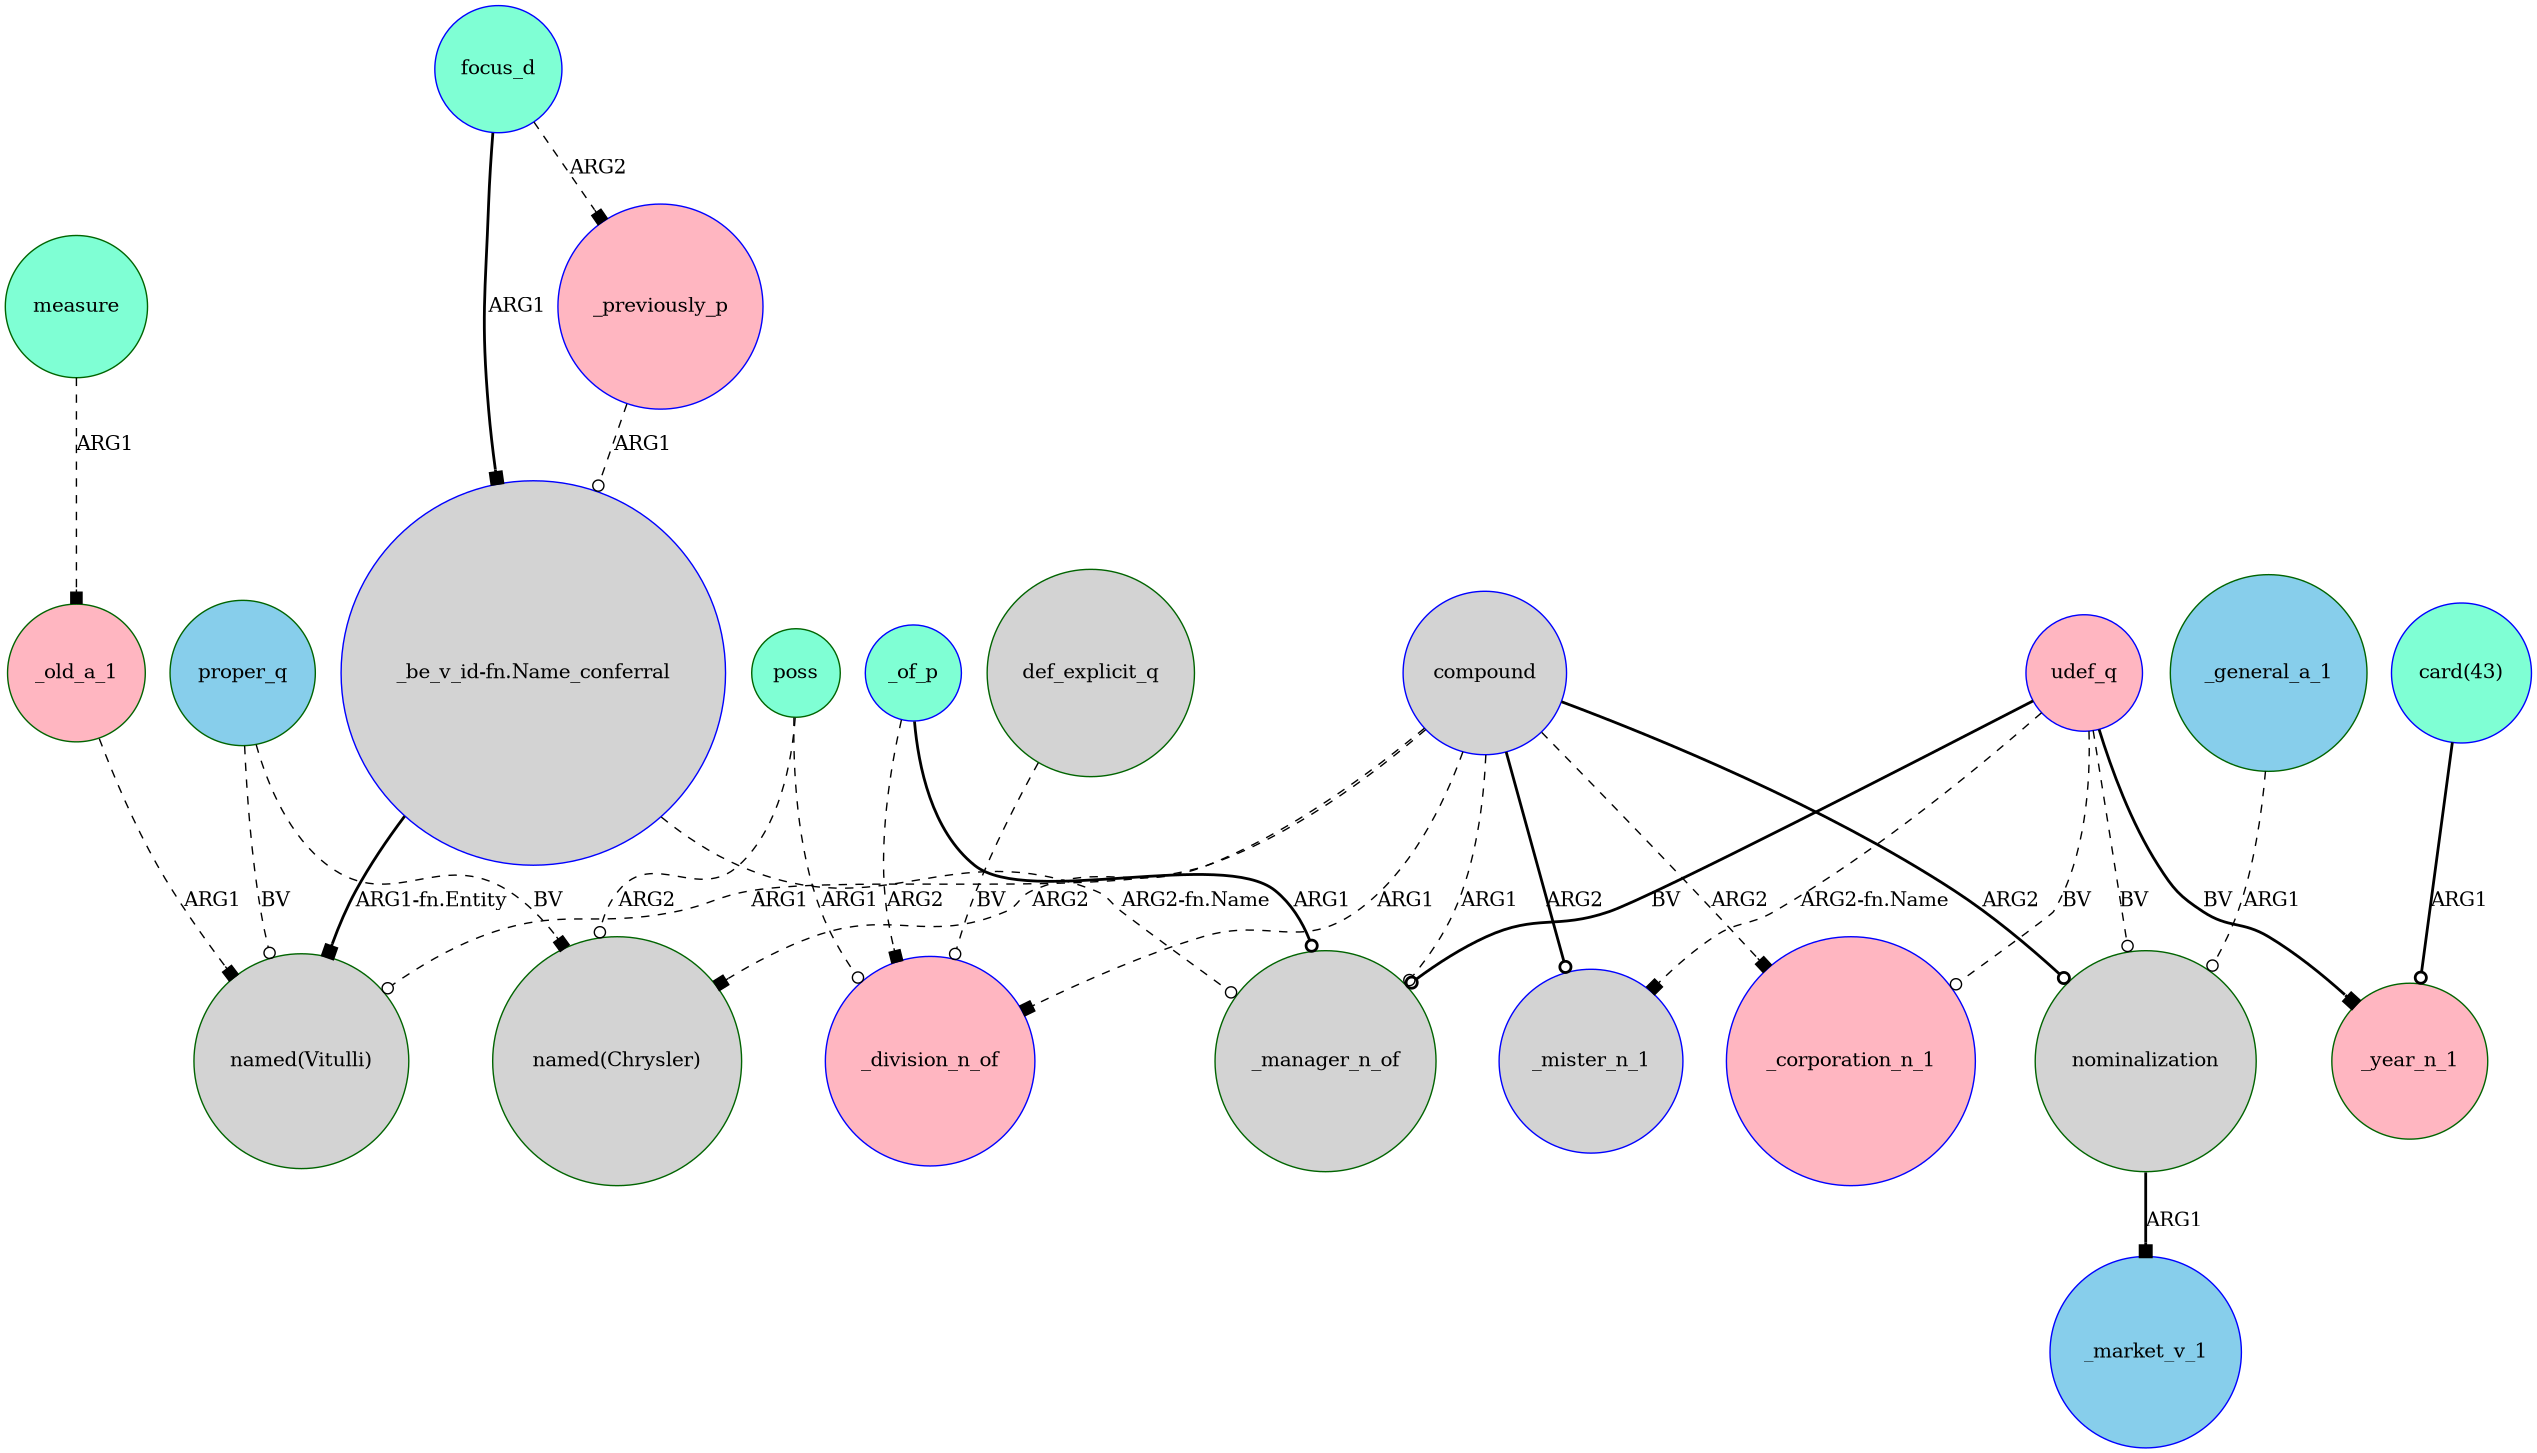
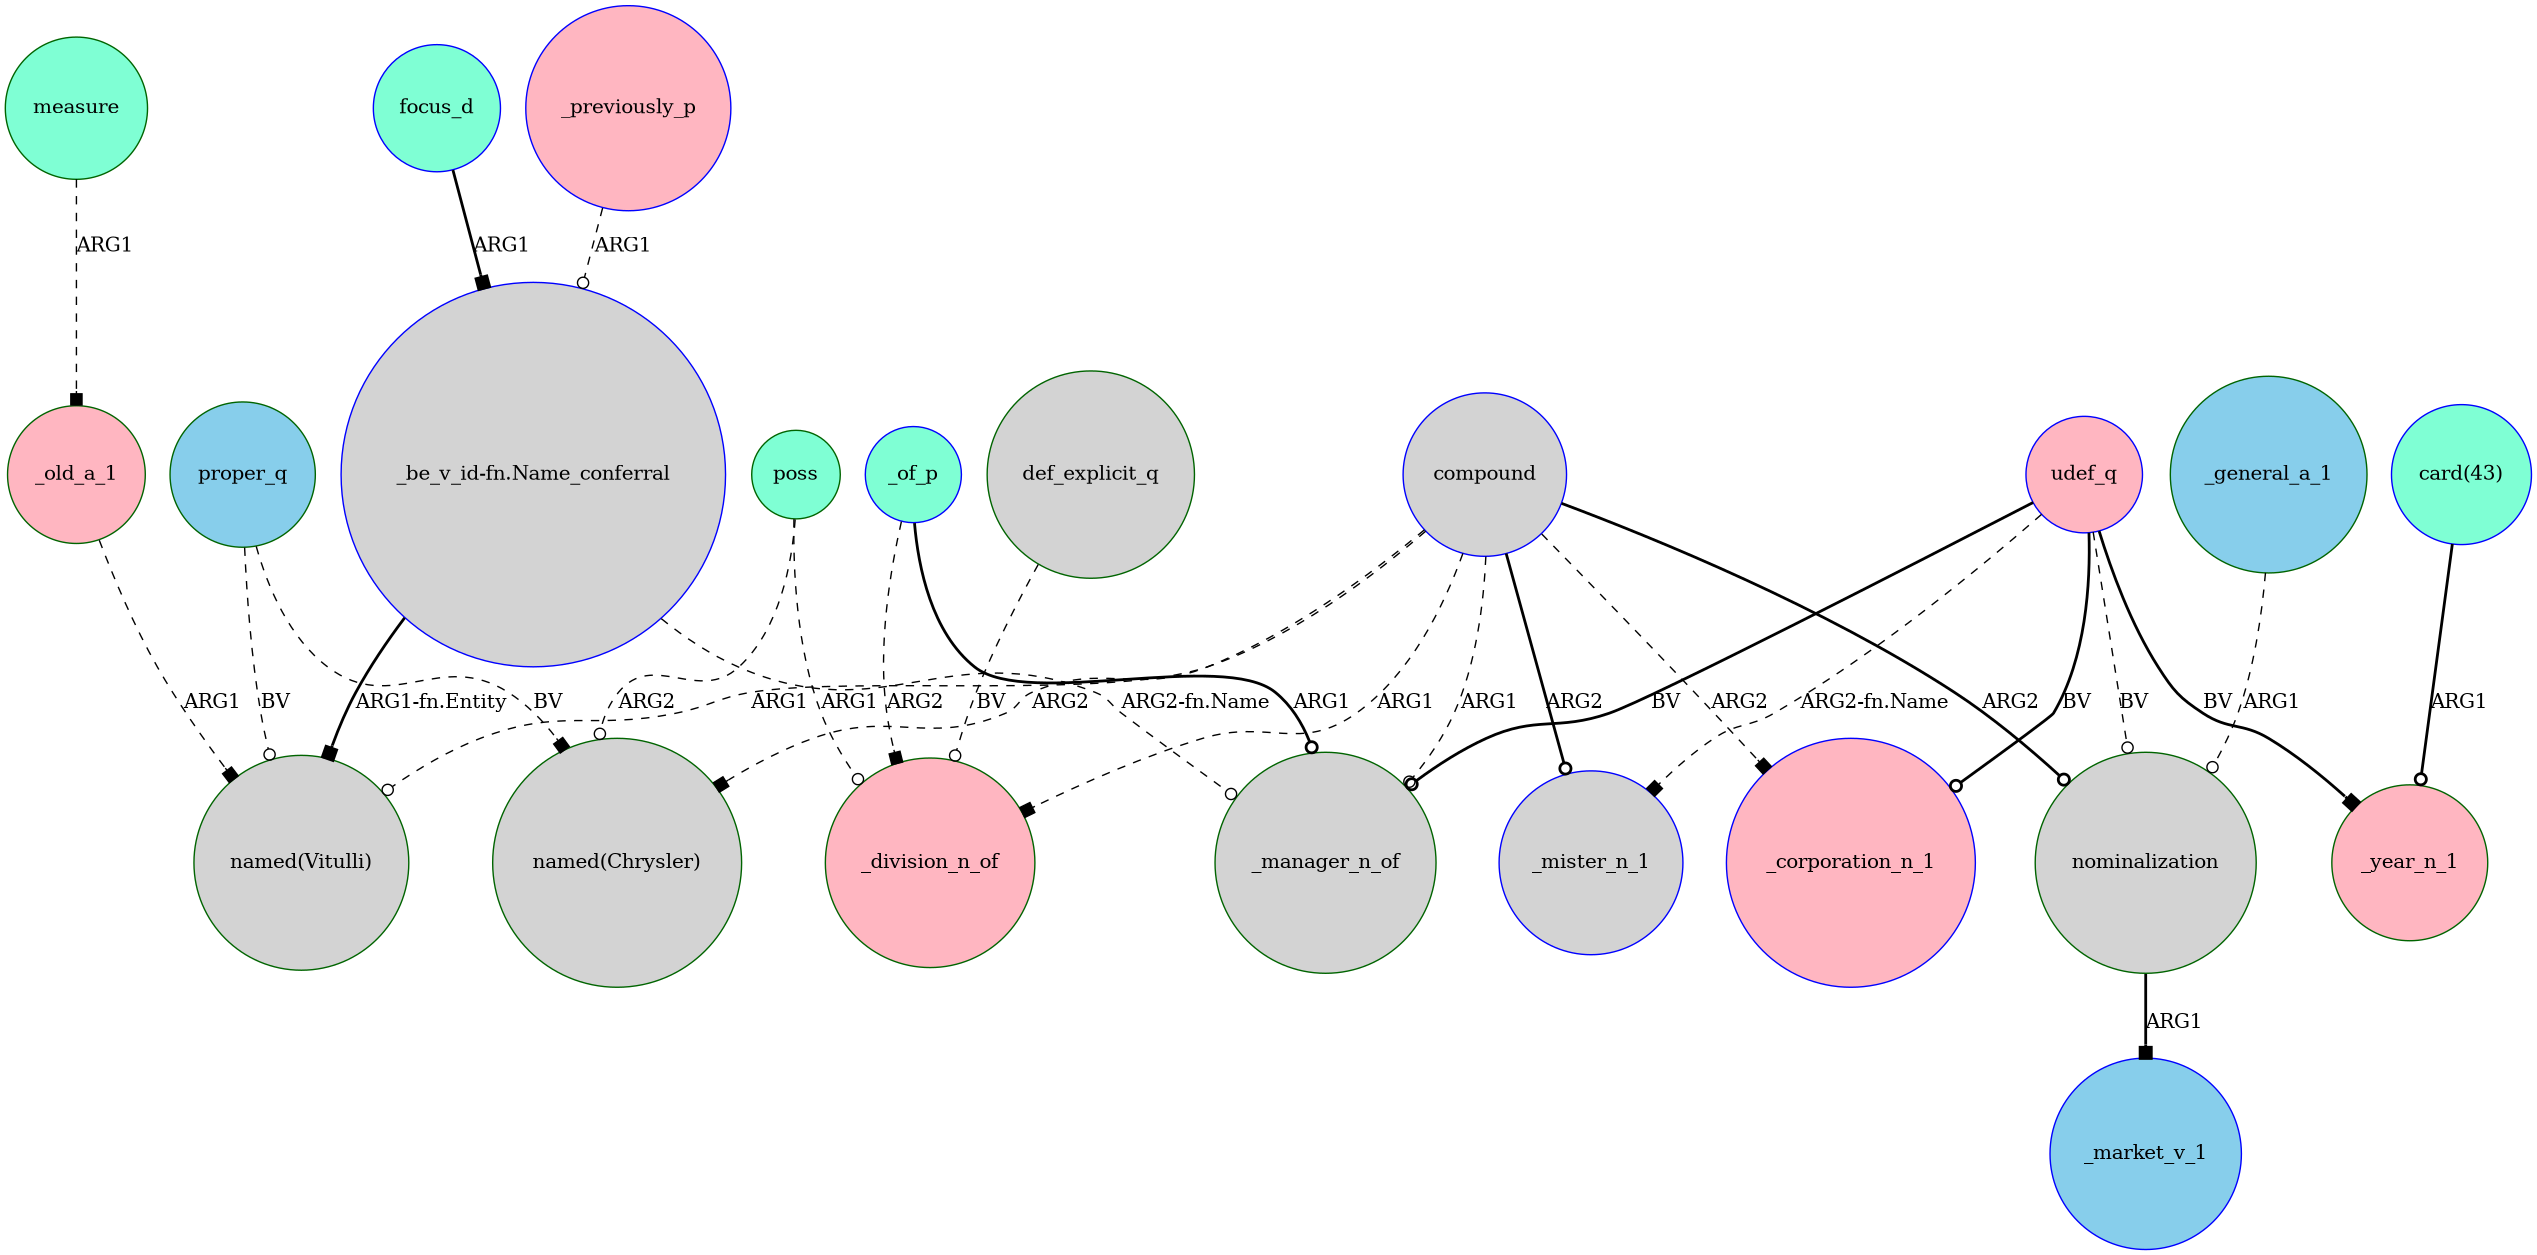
edge "focus_d" -> "_previously_p": removed, label "ARG2"
edge "udef_q" -> "_corporation_n_1": style dashed -> bold
node "_division_n_of": color blue -> darkgreen
